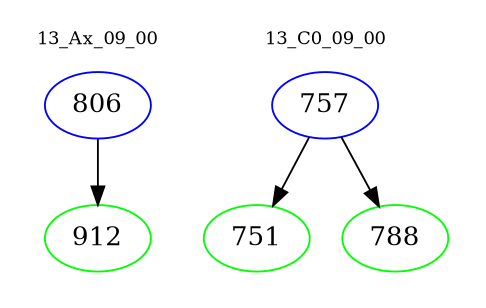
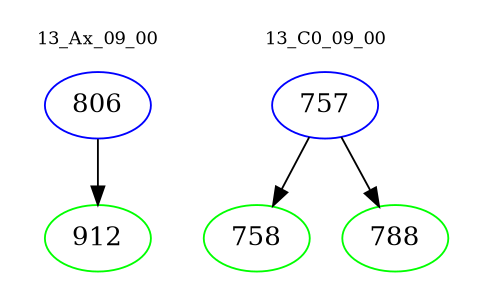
node "751": label "751" -> "758"
